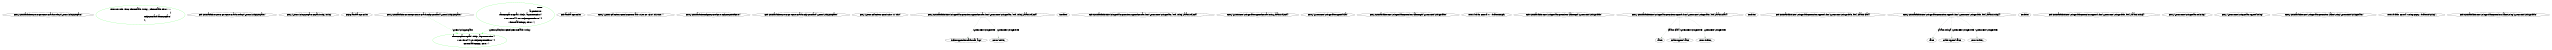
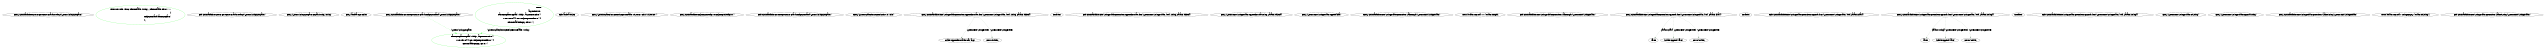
node "Empty lambda expression": label "Empty lambda expression" -> "Entry lambda expression"
node "Exit lambda expression": label "Exit lambda expression" -> "Exit lambda object"
